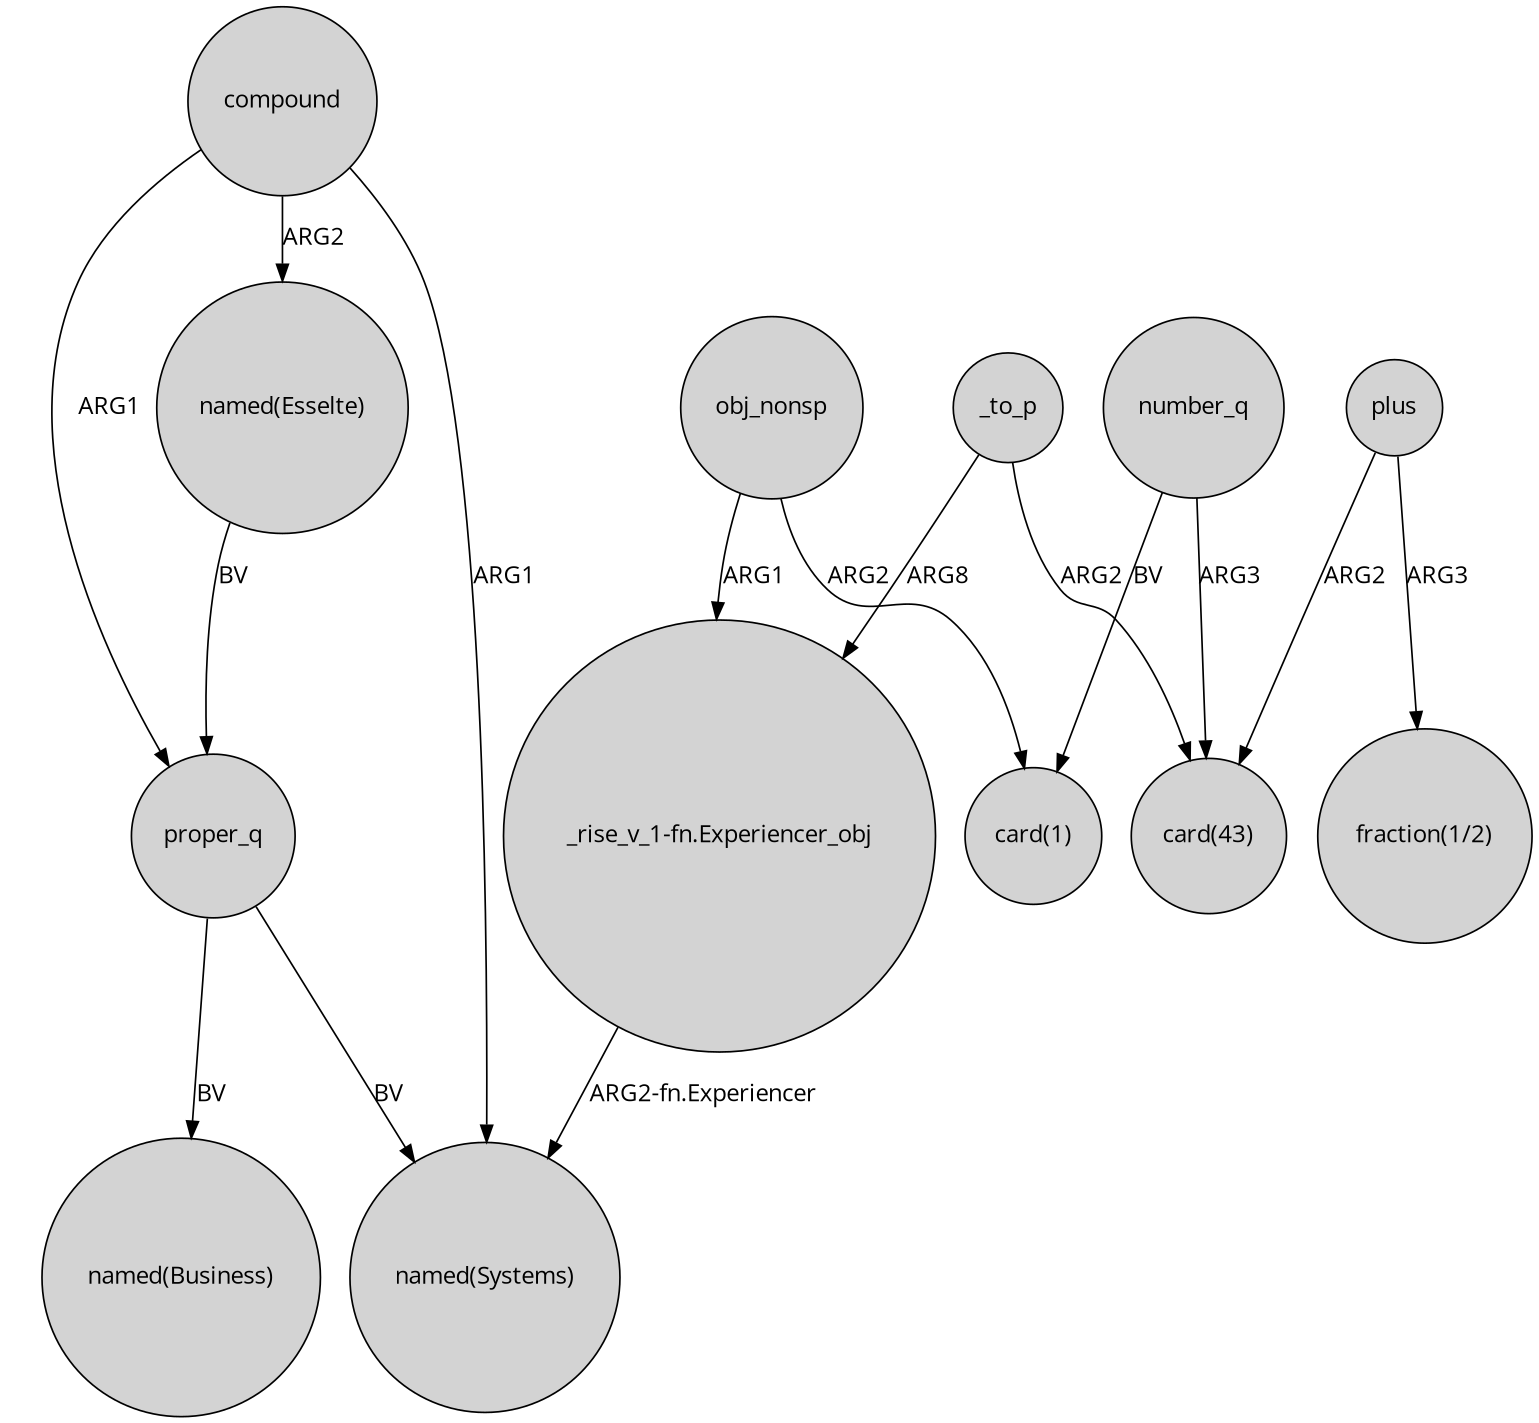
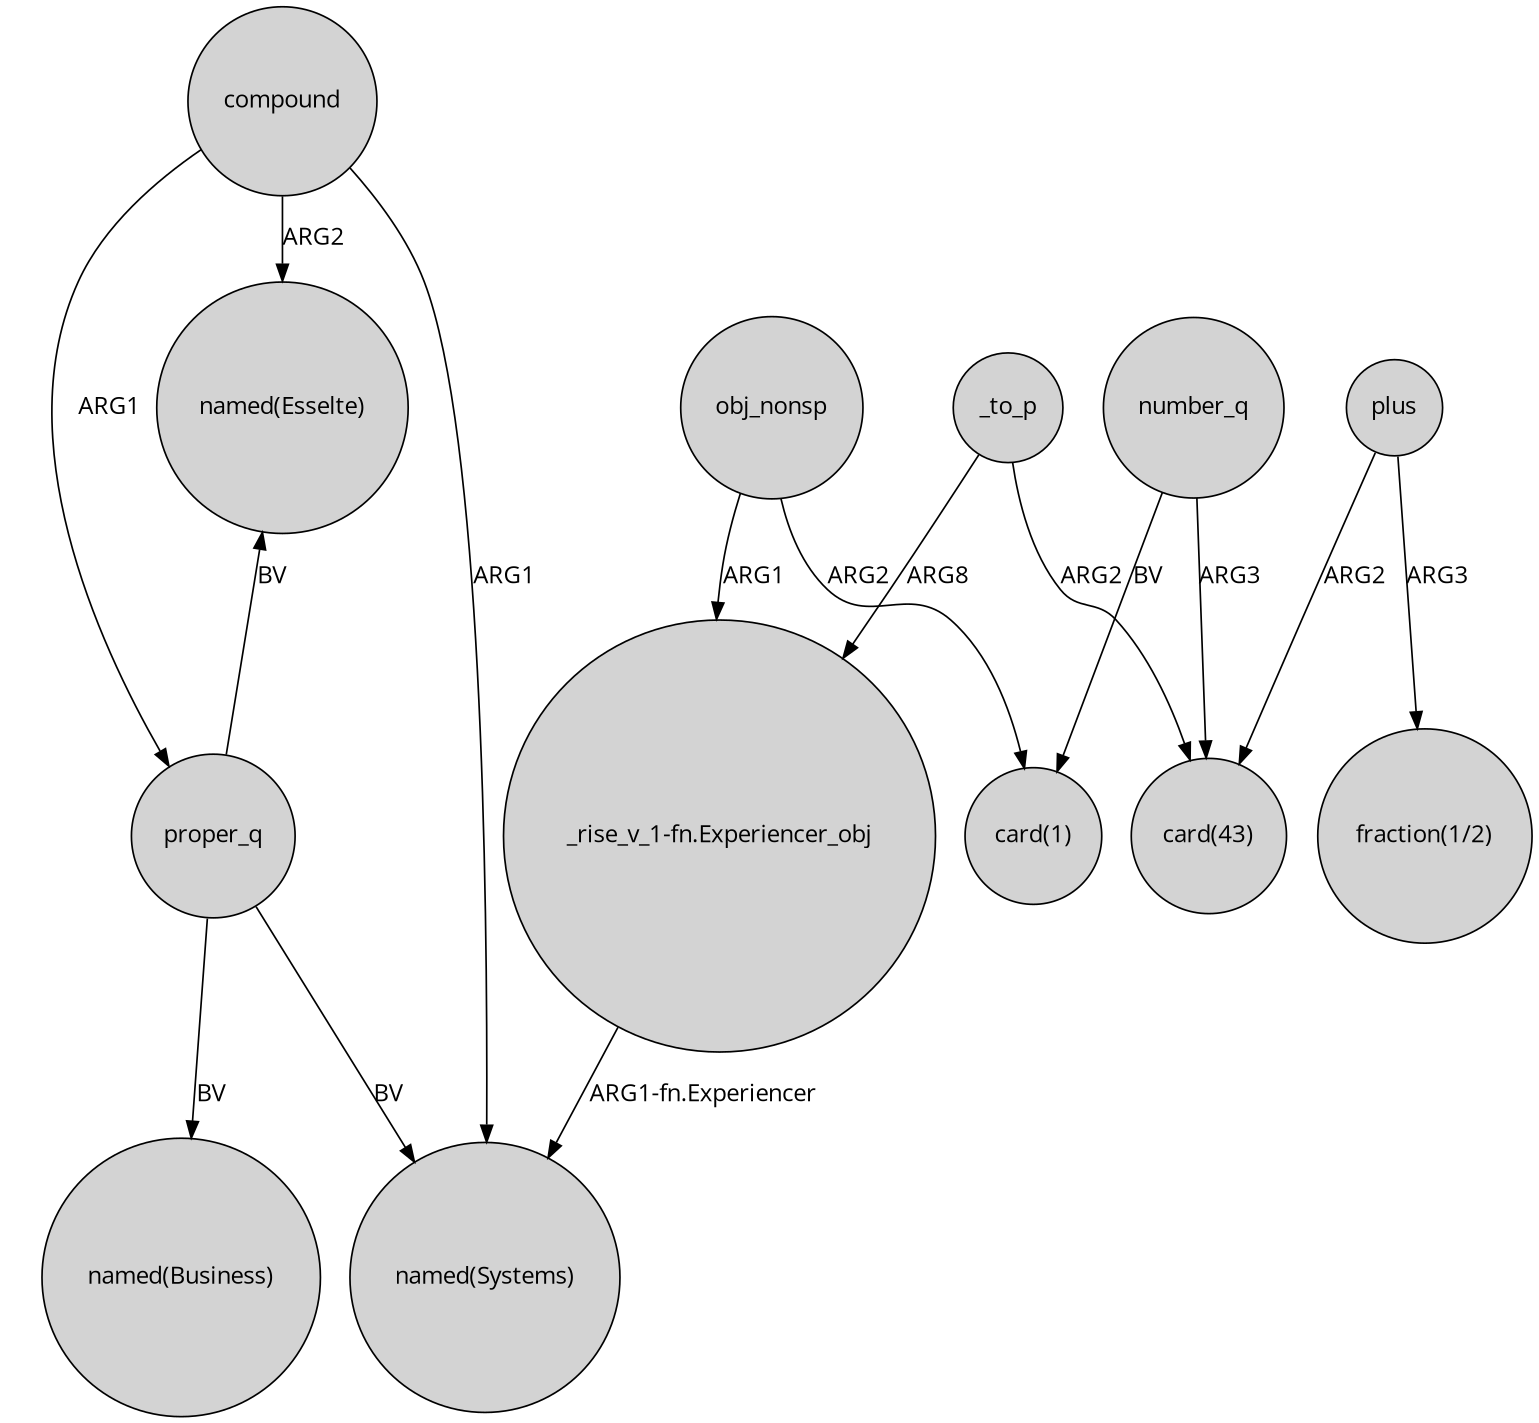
edge "named(Esselte)" -> "proper_q": reversed
edge "_rise_v_1-fn.Experiencer_obj" -> "named(Systems)": label "ARG2-fn.Experiencer" -> "ARG1-fn.Experiencer"
